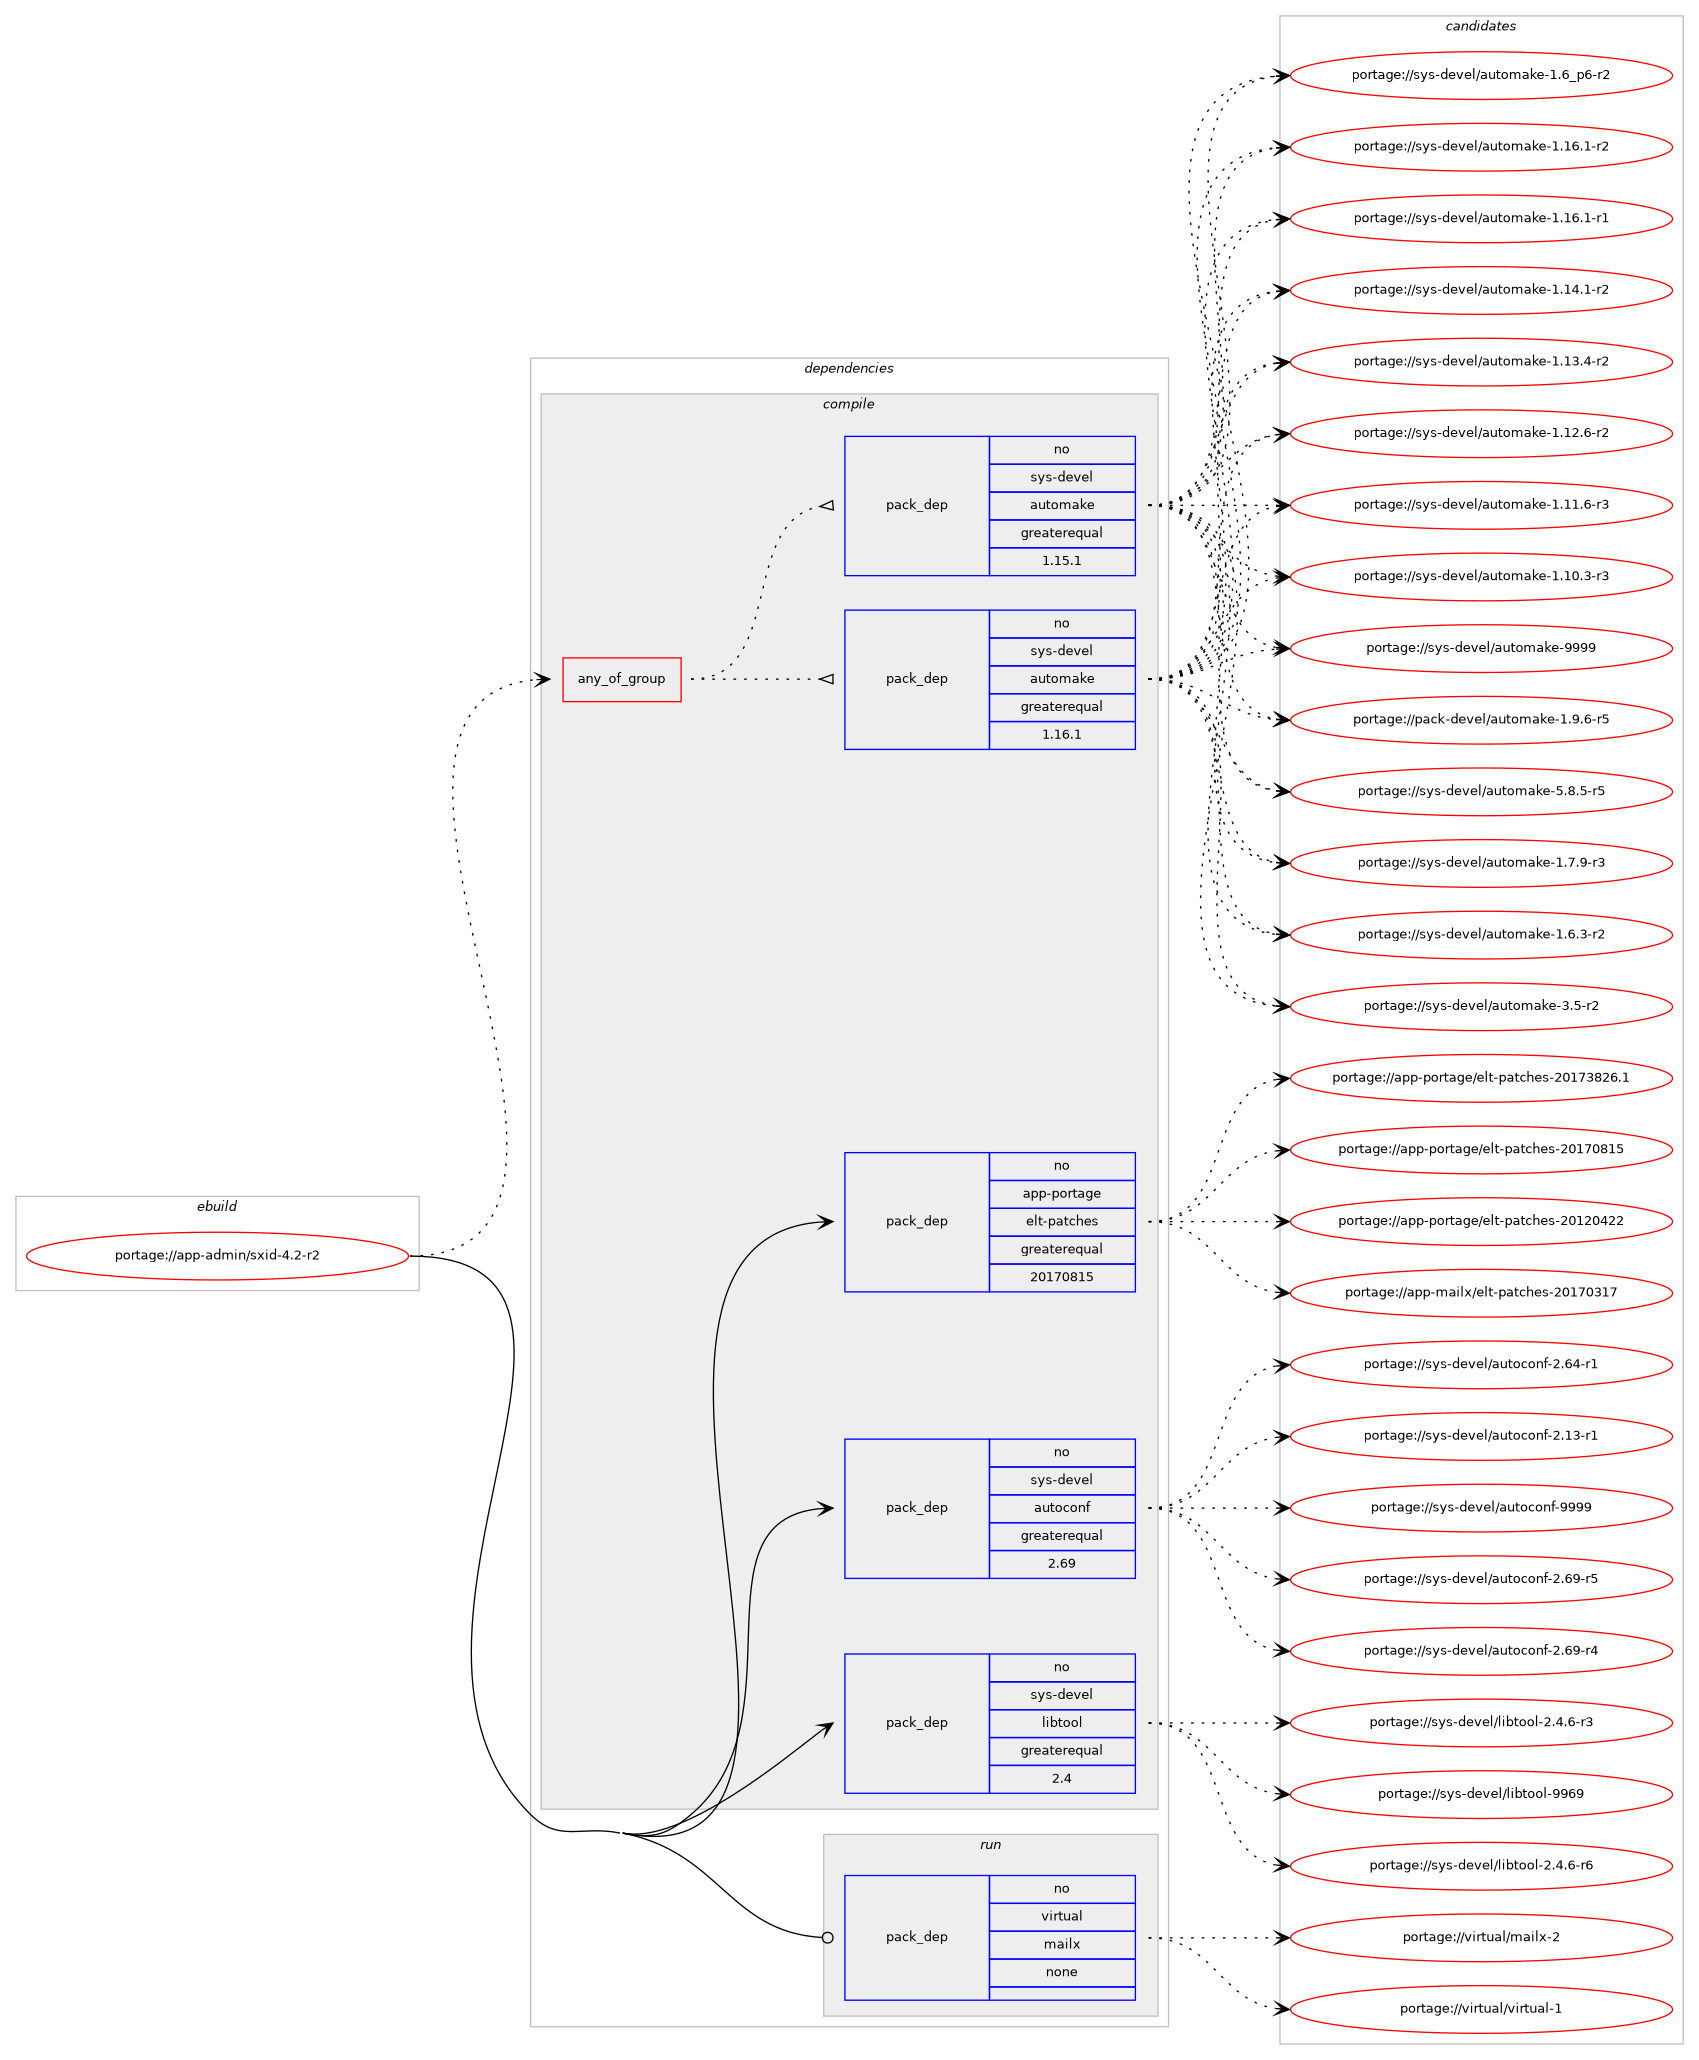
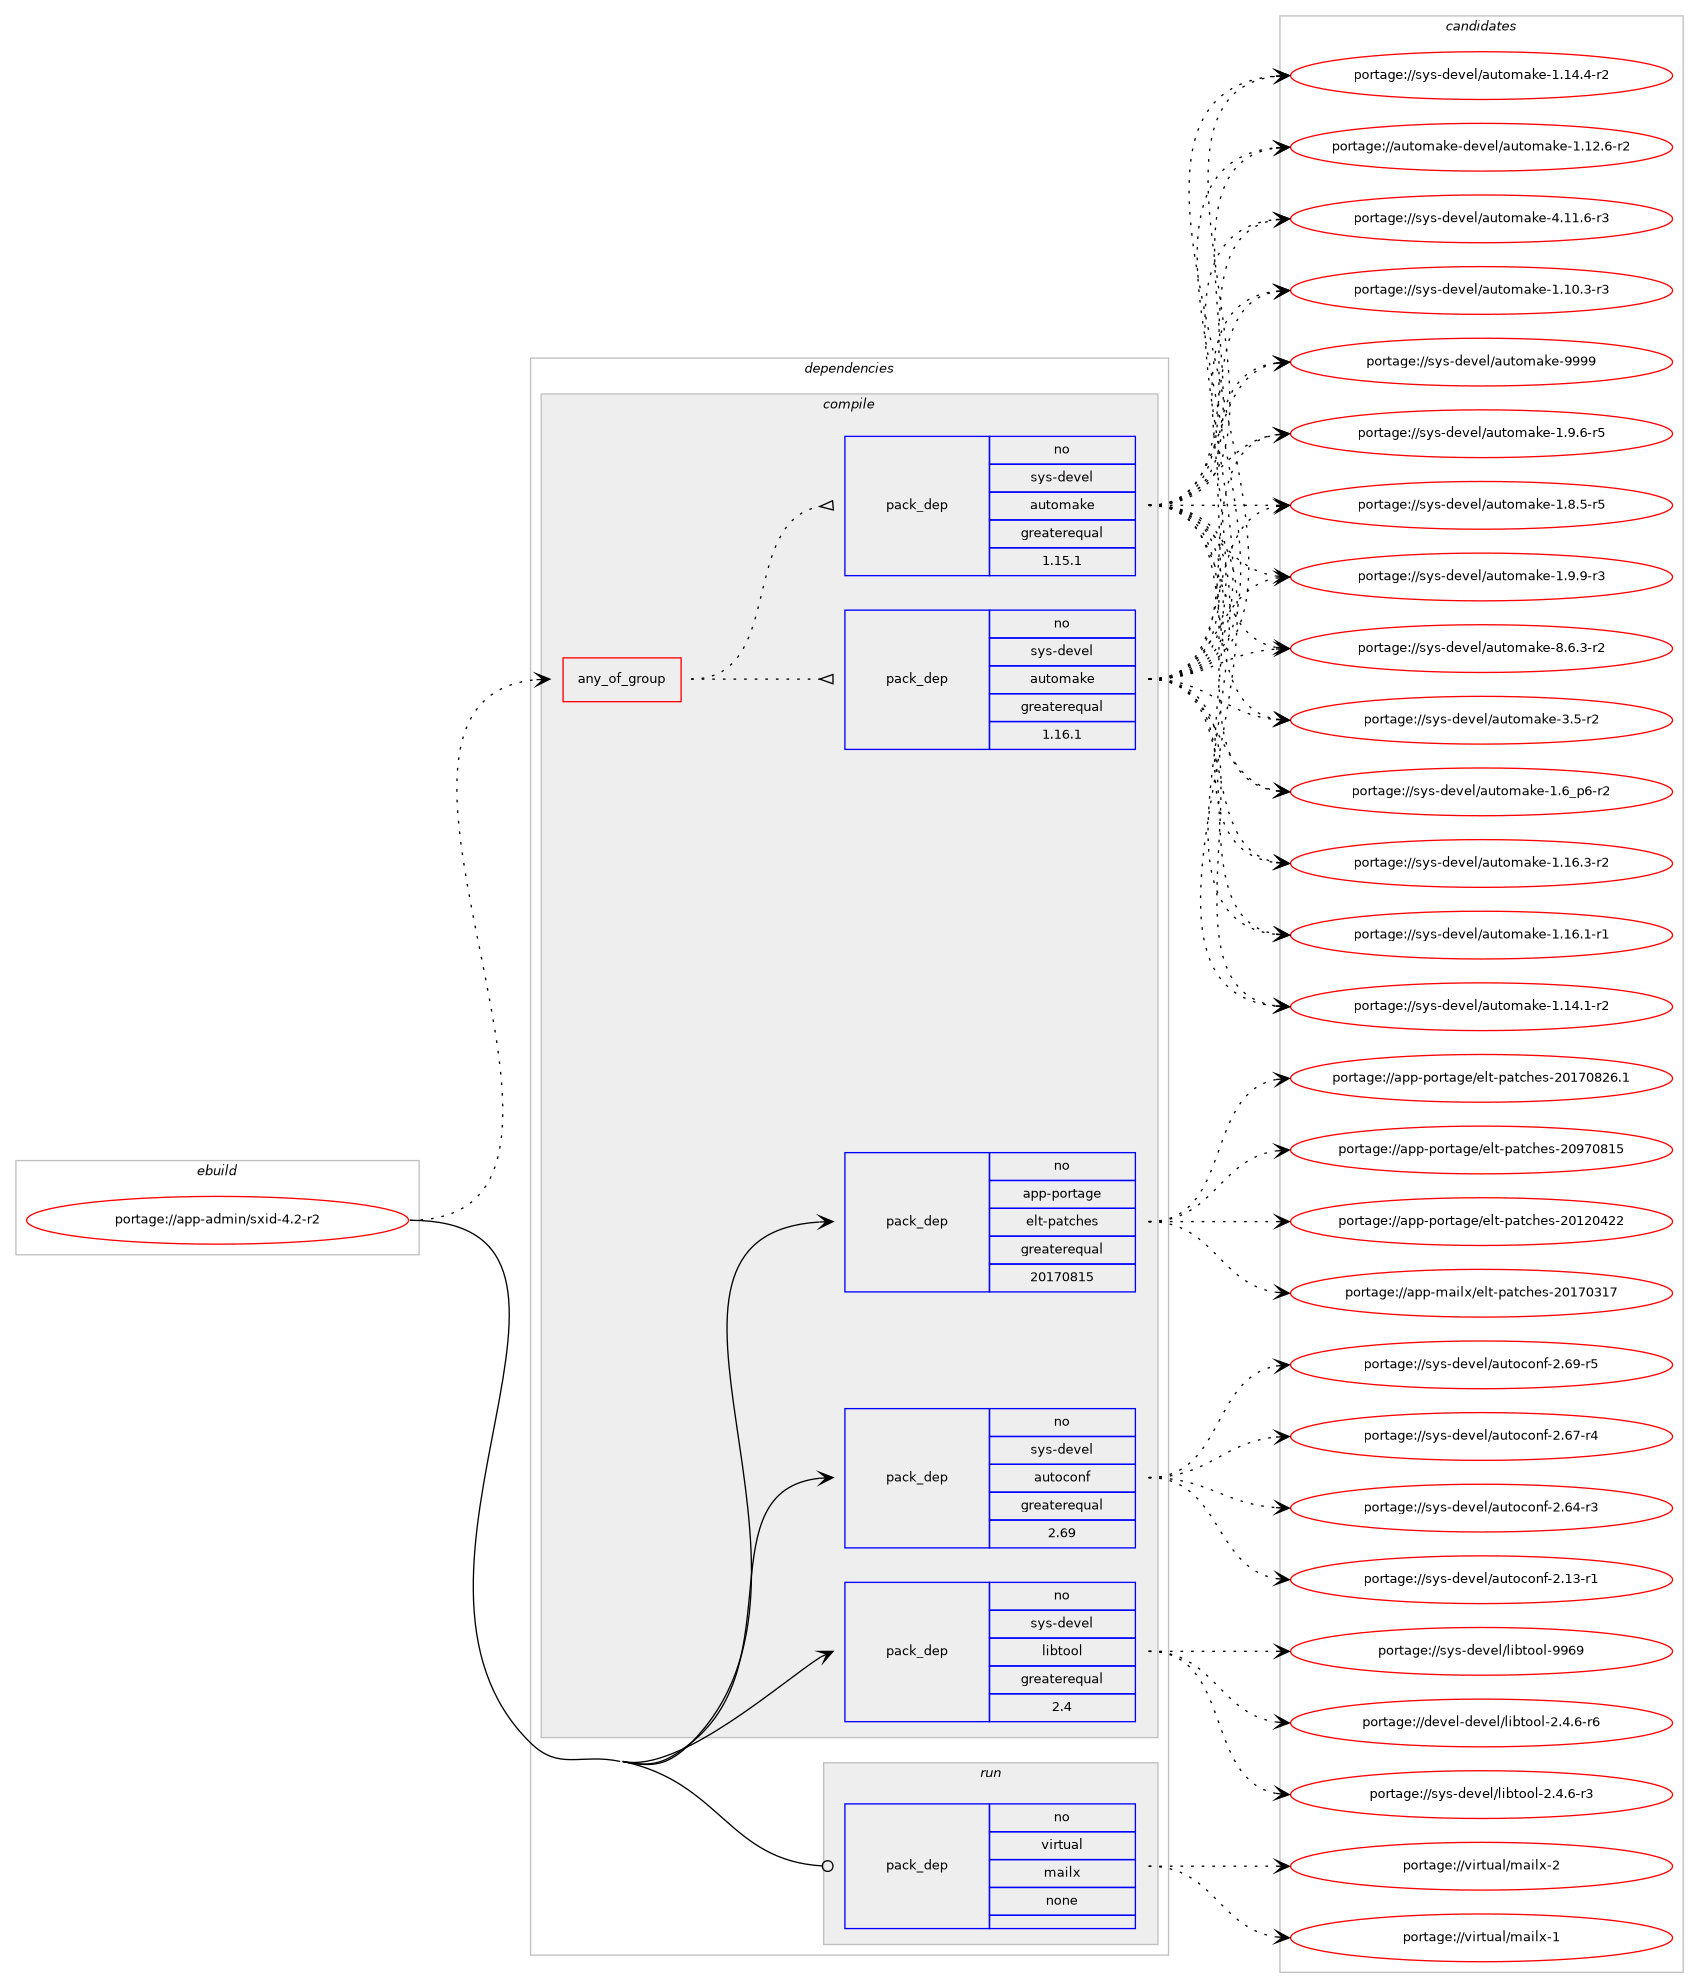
node "portage://sys-devel/automake-1.16.1-r2": label "portage://sys-devel/automake-1.16.1-r2" -> "portage://sys-devel/automake-1.16.3-r2"
node "portage://sys-devel/automake-1.13.4-r2": label "portage://sys-devel/automake-1.13.4-r2" -> "portage://sys-devel/automake-1.14.4-r2"
node "portage://sys-devel/automake-1.12.6-r2": label "portage://sys-devel/automake-1.12.6-r2" -> "portage://automake-devel/automake-1.12.6-r2"
node "portage://sys-devel/automake-1.11.6-r3": label "portage://sys-devel/automake-1.11.6-r3" -> "portage://sys-devel/automake-4.11.6-r3"
node "portage://pack-devel/automake-1.9.6-r5": label "portage://pack-devel/automake-1.9.6-r5" -> "portage://sys-devel/automake-1.9.6-r5"
node "portage://sys-devel/automake-5.8.5-r5": label "portage://sys-devel/automake-5.8.5-r5" -> "portage://sys-devel/automake-1.8.5-r5"
node "portage://sys-devel/automake-1.7.9-r3": label "portage://sys-devel/automake-1.7.9-r3" -> "portage://sys-devel/automake-1.9.9-r3"
node "portage://sys-devel/automake-1.6.3-r2": label "portage://sys-devel/automake-1.6.3-r2" -> "portage://sys-devel/automake-8.6.3-r2"
node "portage://app-portage/elt-patches-20173826.1": label "portage://app-portage/elt-patches-20173826.1" -> "portage://app-portage/elt-patches-20170826.1"
node "portage://app-portage/elt-patches-20170815": label "portage://app-portage/elt-patches-20170815" -> "portage://app-portage/elt-patches-20970815"
node "portage://sys-devel/autoconf-2.64-r1": label "portage://sys-devel/autoconf-2.64-r1" -> "portage://sys-devel/autoconf-2.64-r3"
node "portage://sys-devel/autoconf-9999": removed
node "portage://sys-devel/autoconf-2.69-r4": label "portage://sys-devel/autoconf-2.69-r4" -> "portage://sys-devel/autoconf-2.67-r4"
node "portage://sys-devel/libtool-2.4.6-r6": label "portage://sys-devel/libtool-2.4.6-r6" -> "portage://devel-devel/libtool-2.4.6-r6"
node "portage://virtual/virtual-1": label "portage://virtual/virtual-1" -> "portage://virtual/mailx-1"
